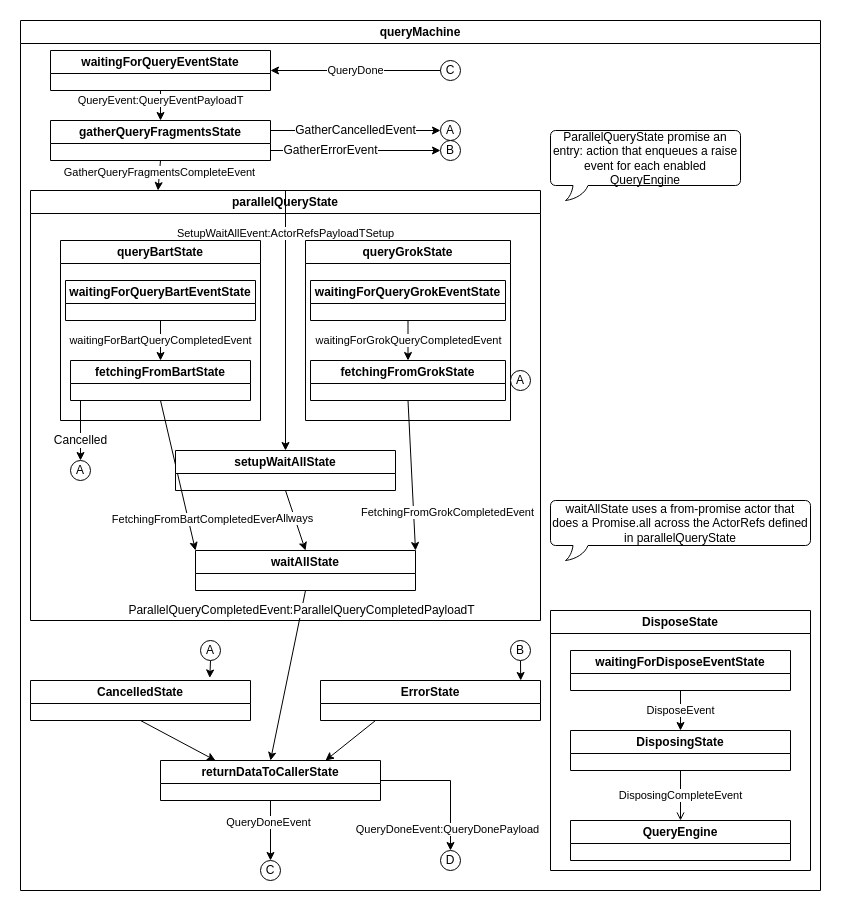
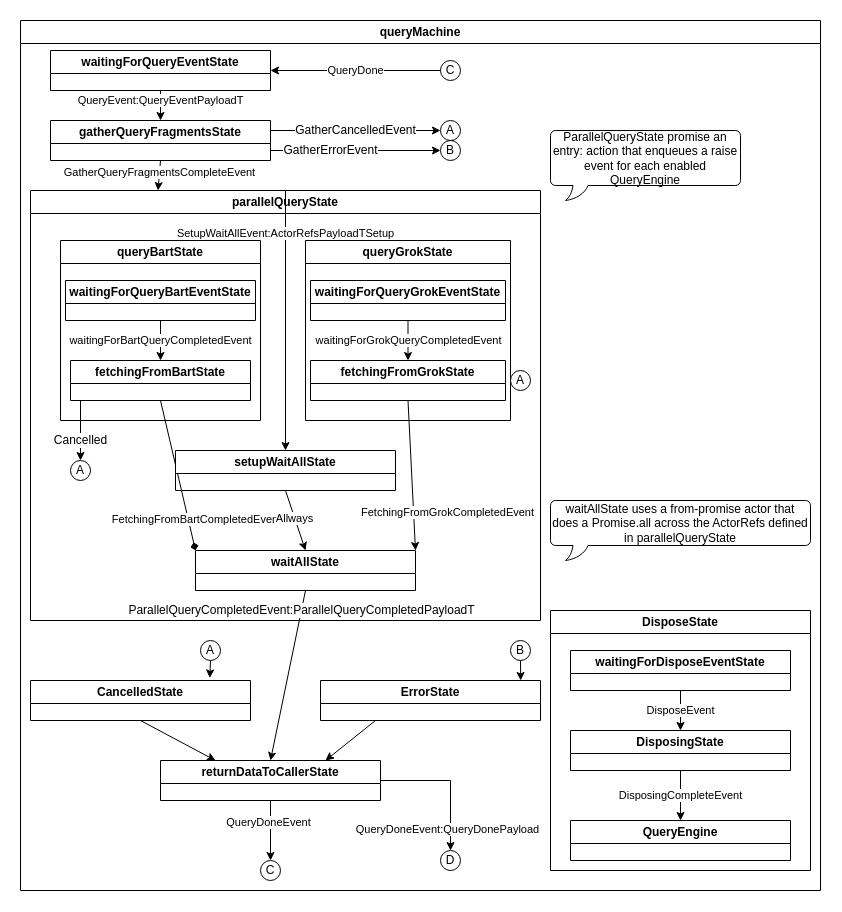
edge "fetchingFromBartState" -> "waitAllState": arrowhead classic -> diamond
edge "DisposingState" -> "QueryEngine": arrowhead open -> classic
